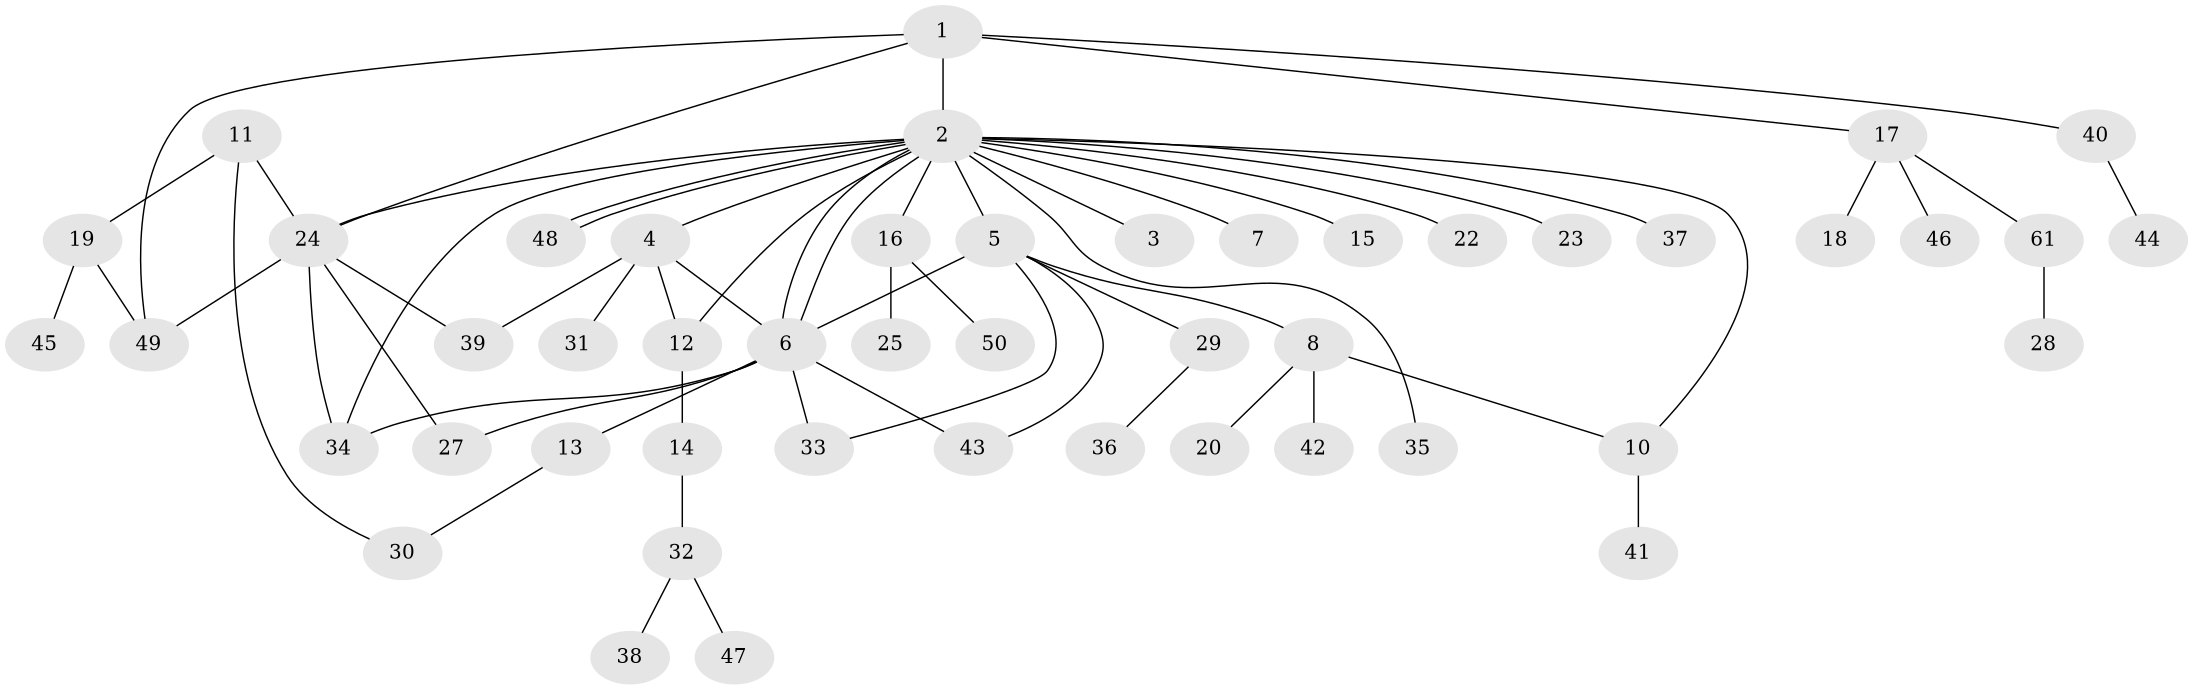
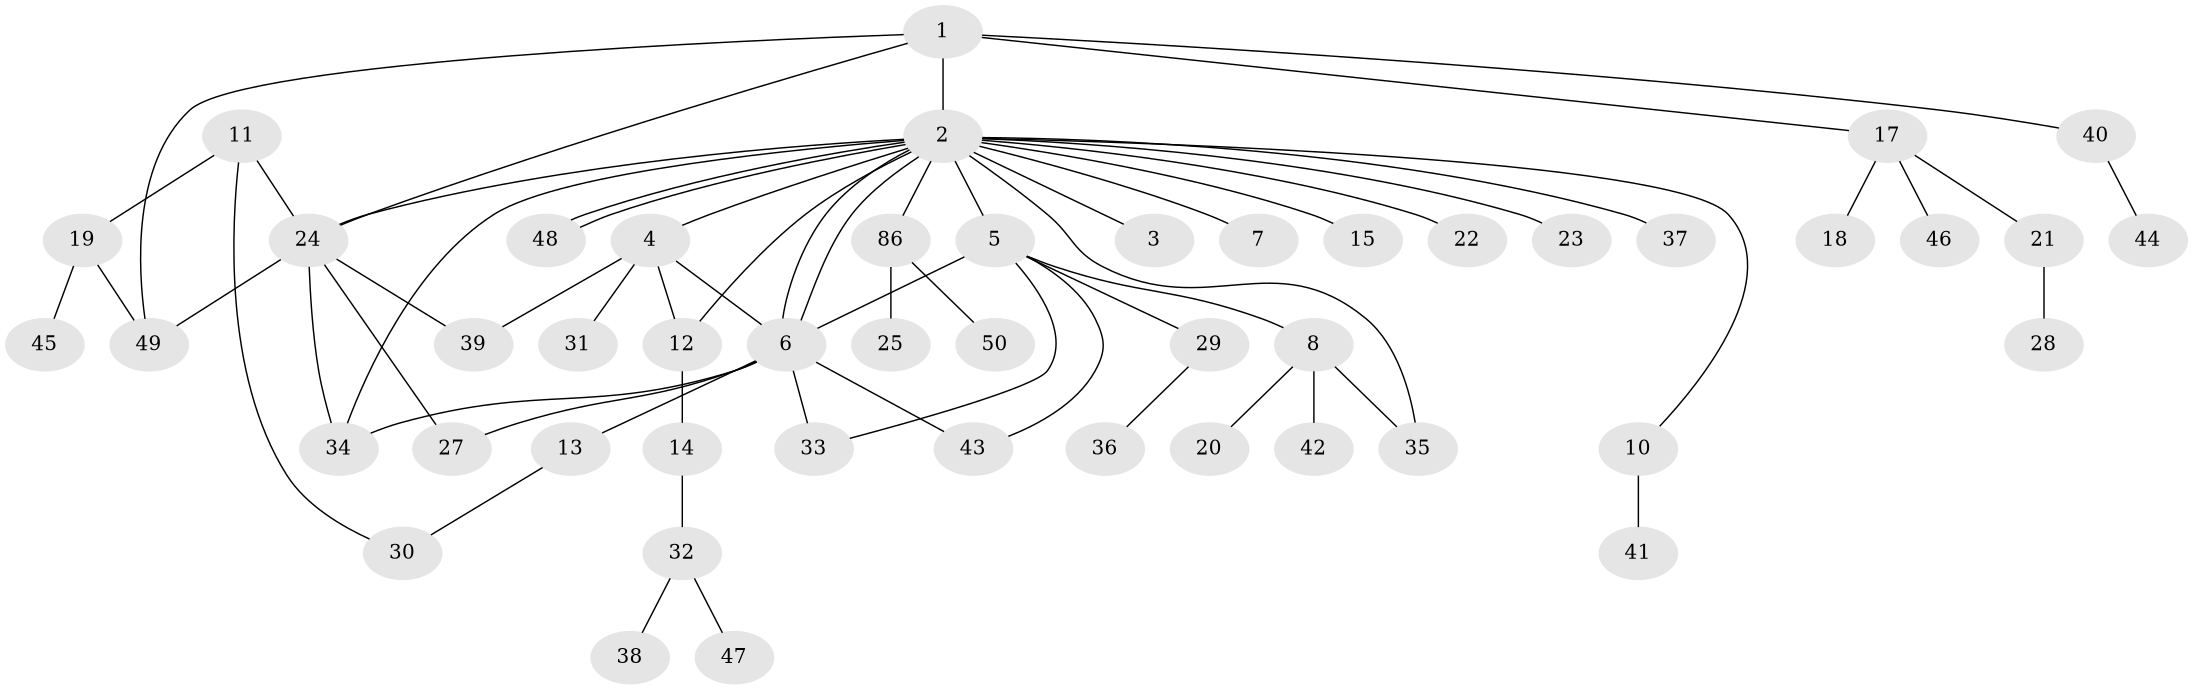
node "16": label "16" -> "86"
node "61": label "61" -> "21"
edge "8" -- "10": now "8" -- "35"
